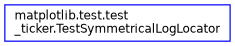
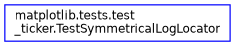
node "matplotlib.test.test _ticker.TestSymmetricalLogLocator": label "matplotlib.test.test _ticker.TestSymmetricalLogLocator" -> "matplotlib.tests.test _ticker.TestSymmetricalLogLocator"
